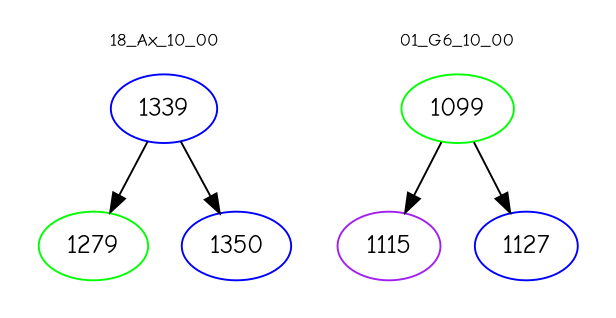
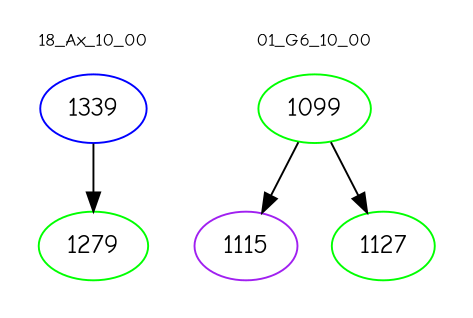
node "1350": removed
node "1127": color blue -> green
